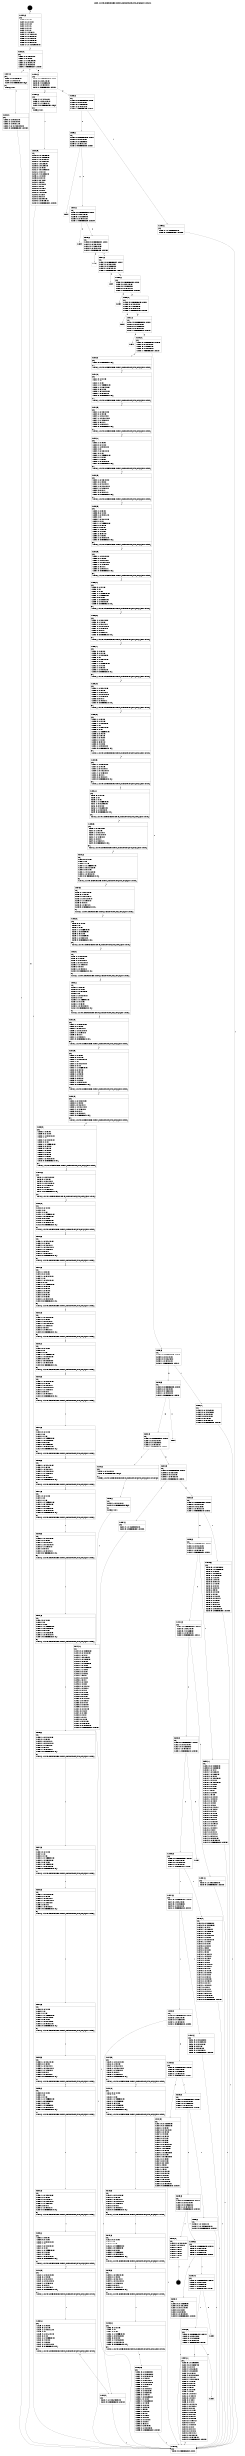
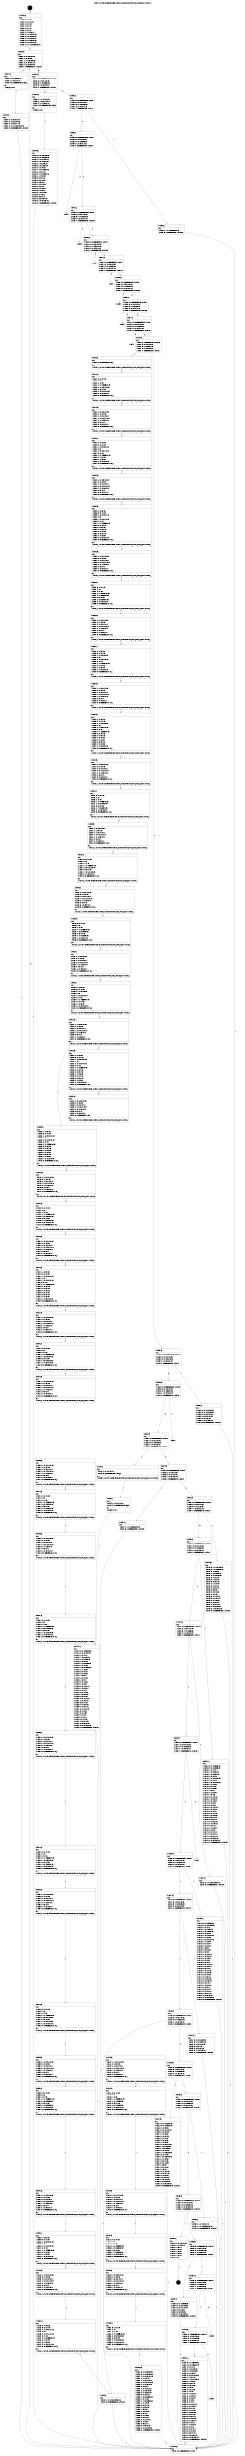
edge "0x4020a6 [38]" -> "0x4020cc [58]": now "0x402046 [38]" -> "0x4020cc [58]"
node "0x402228 [40]": removed
